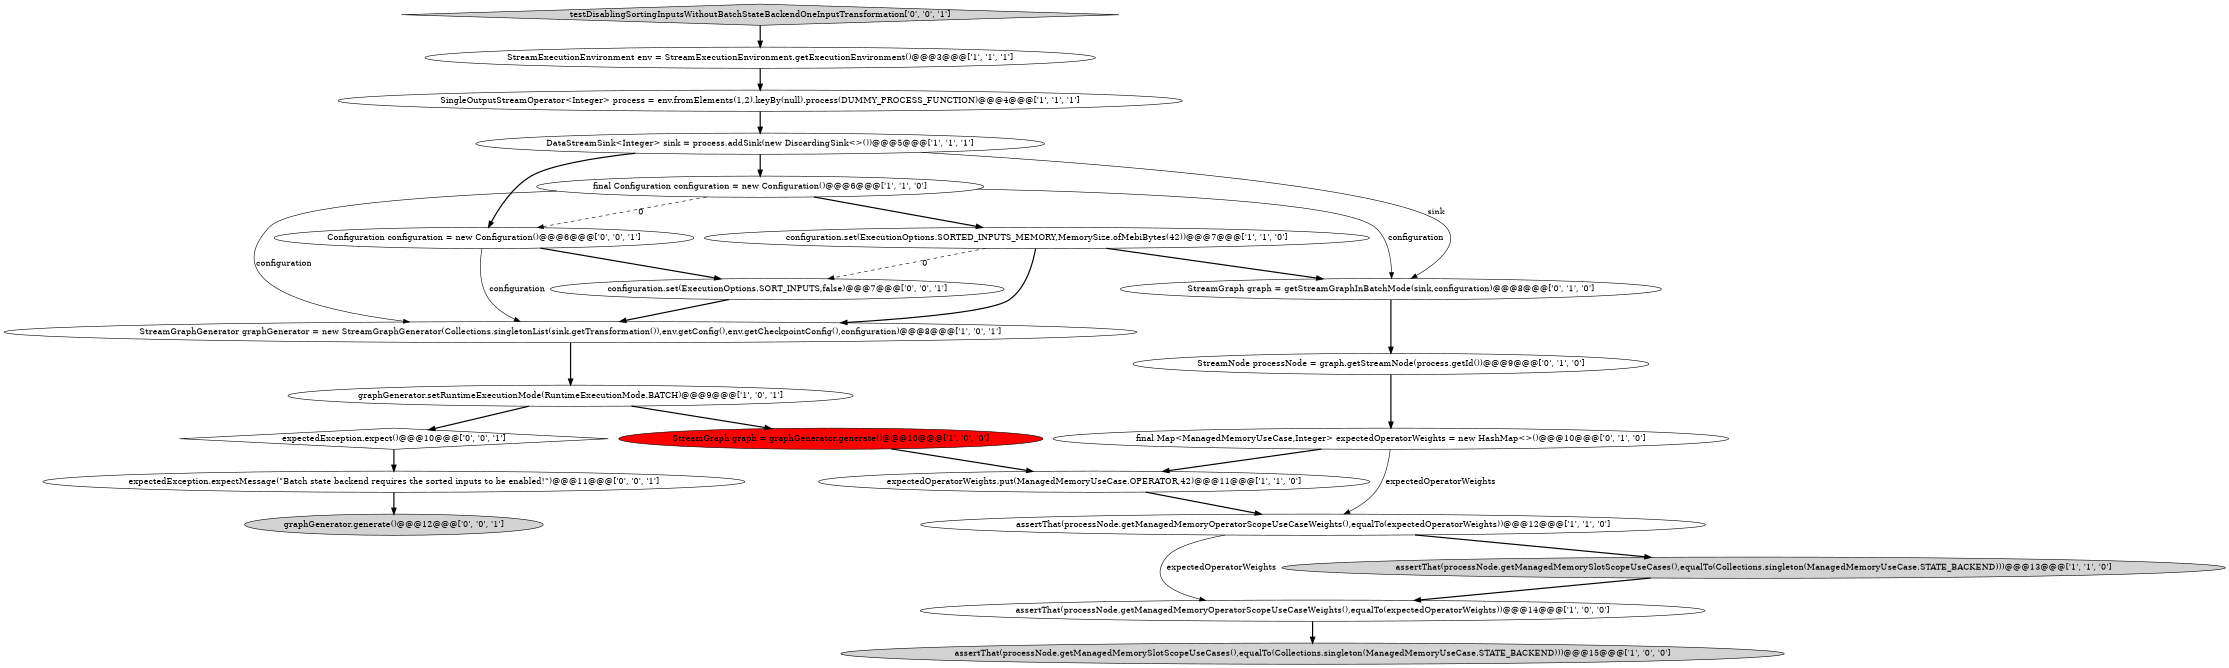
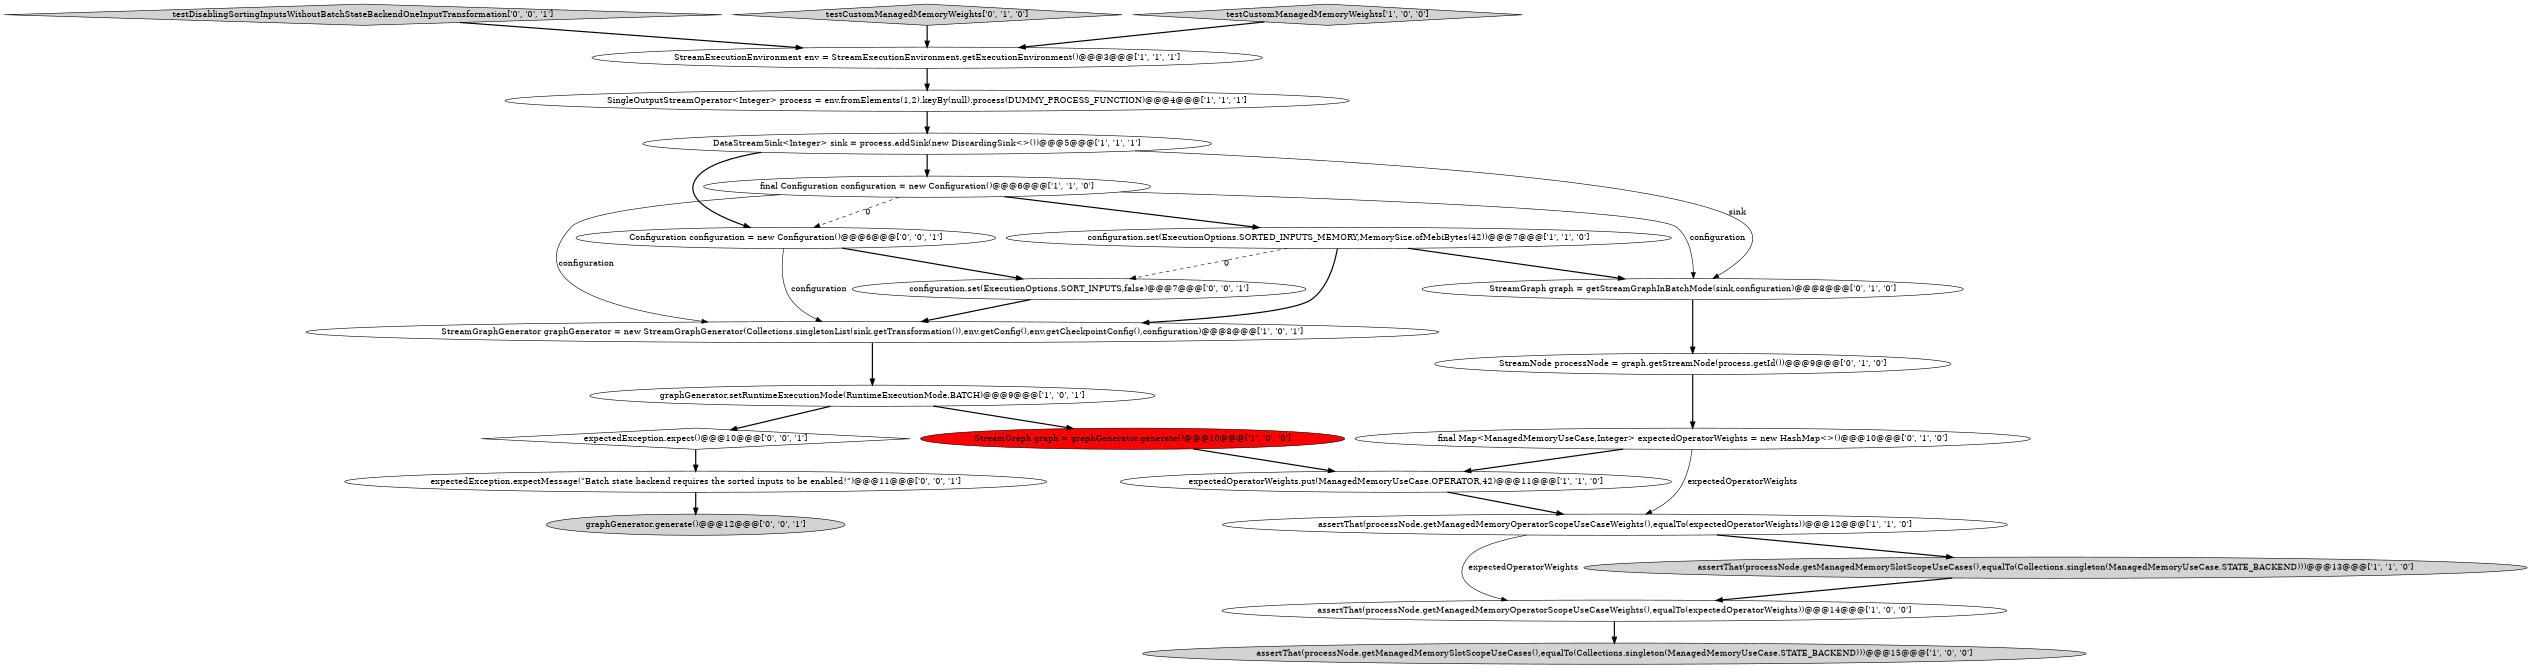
node "testCustomManagedMemoryWeights['0', '1', '0']": added
node "testCustomManagedMemoryWeights['1', '0', '0']": added
